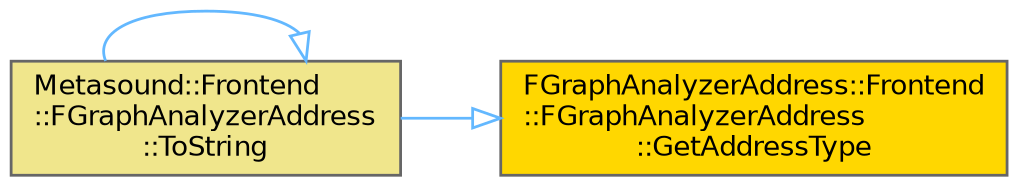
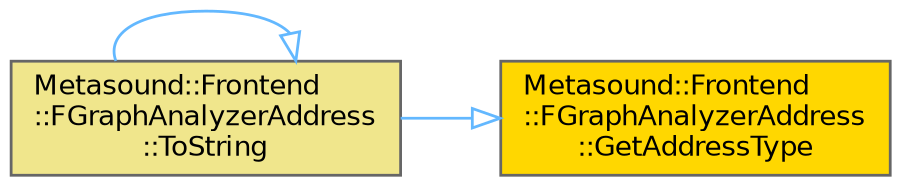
node "FGraphAnalyzerAddress::Frontend ::FGraphAnalyzerAddress ::GetAddressType": label "FGraphAnalyzerAddress::Frontend ::FGraphAnalyzerAddress ::GetAddressType" -> "Metasound::Frontend ::FGraphAnalyzerAddress ::GetAddressType"
